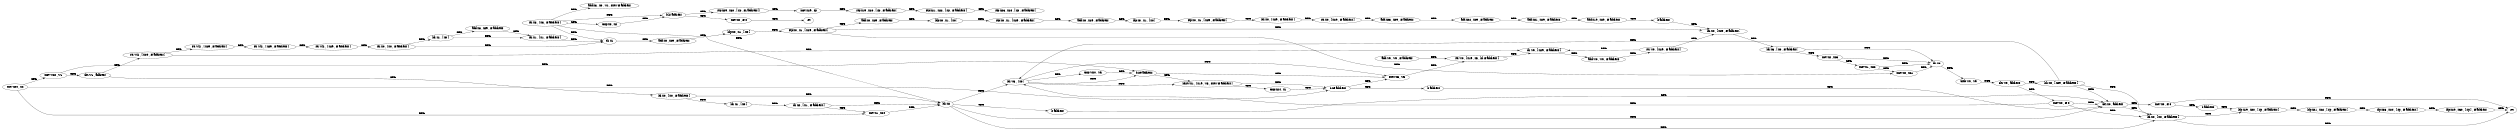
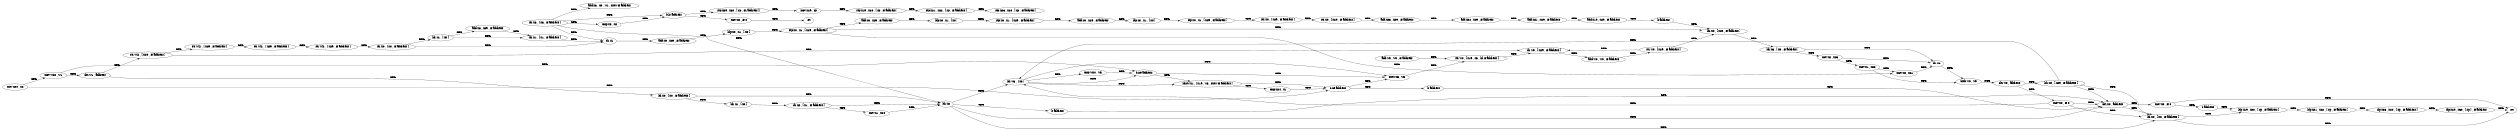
edge "mov x1 , x22" -> "blr x3": now "mov x1 , x22" -> "uxtb w0 , w0"
edge "mov x24 , x2" -> "mov x1 , x24": removed, label "DFG"
